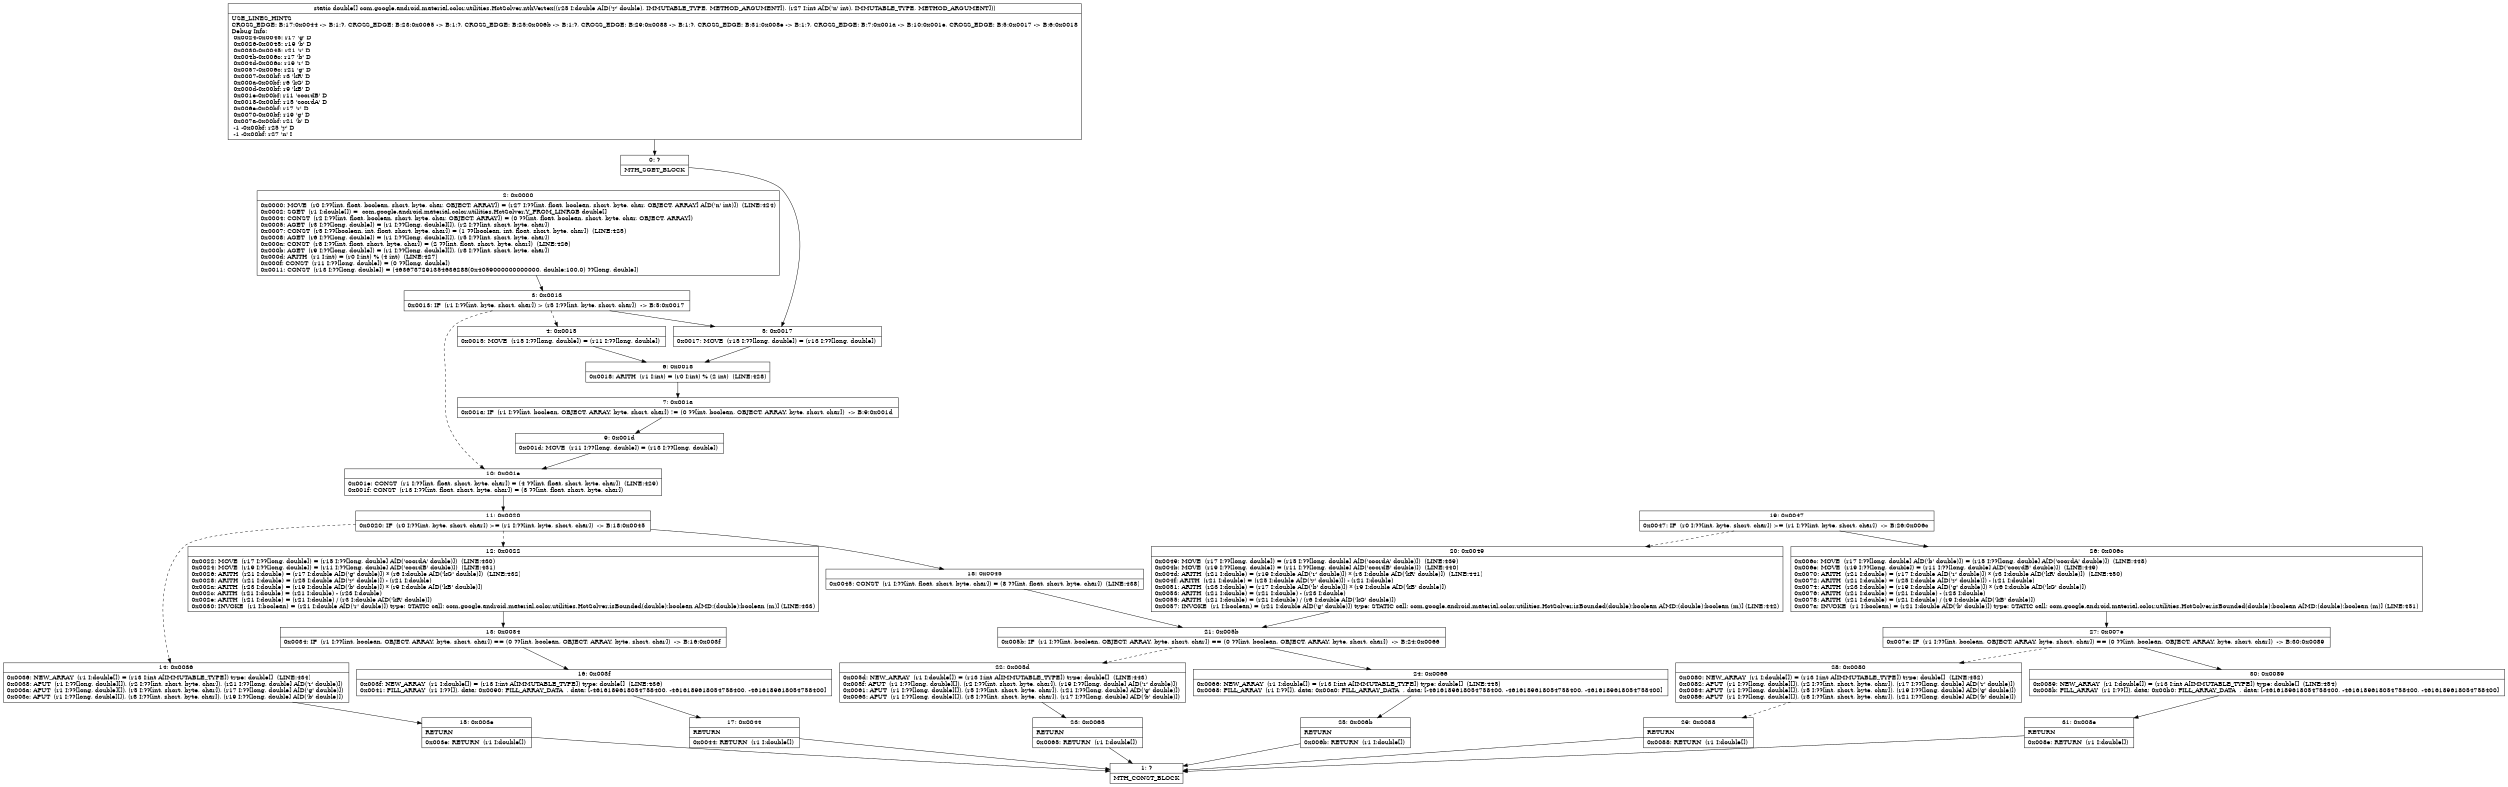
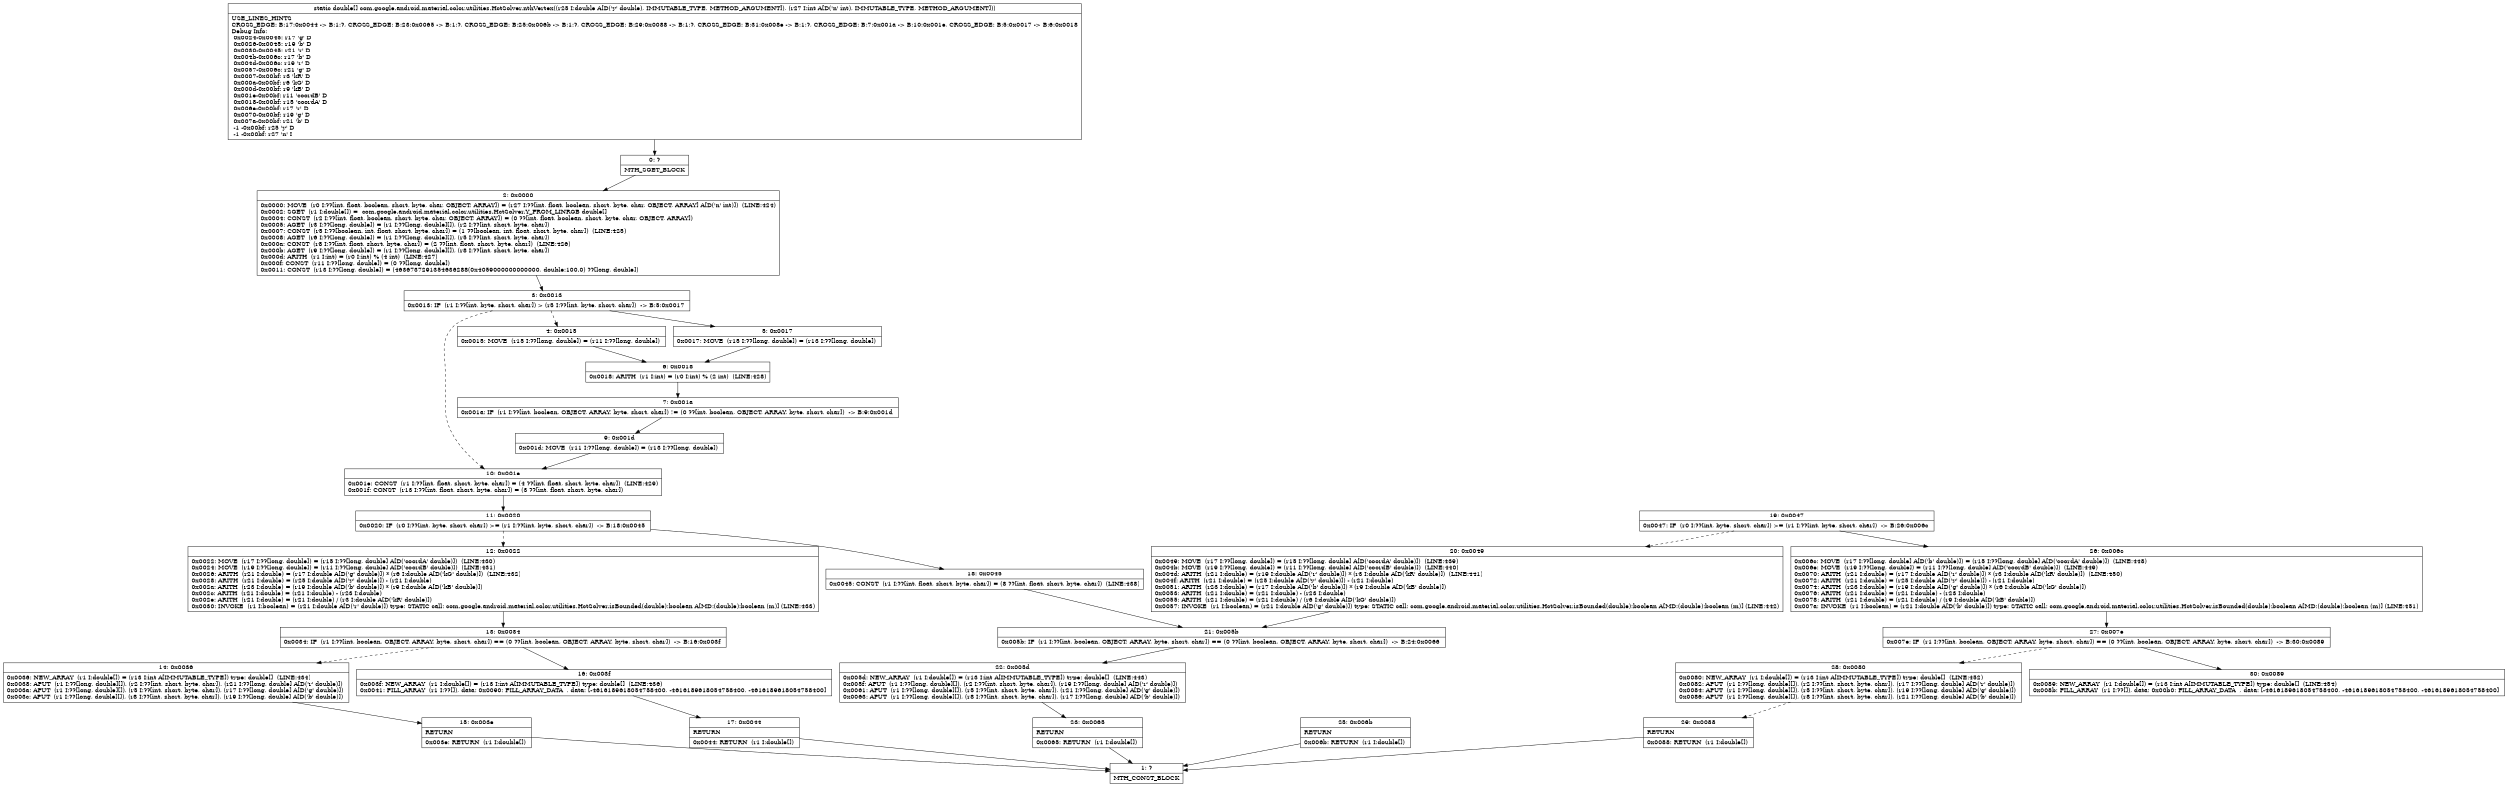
edge "0: ?" -> "5: 0x0017": now "0: ?" -> "2: 0x0000"
edge "11: 0x0020" -> "14: 0x0036": now "13: 0x0034" -> "14: 0x0036"
edge "21: 0x005b" -> "22: 0x005d": style dashed -> solid
node "24: 0x0066": removed
node "31: 0x008e": removed
